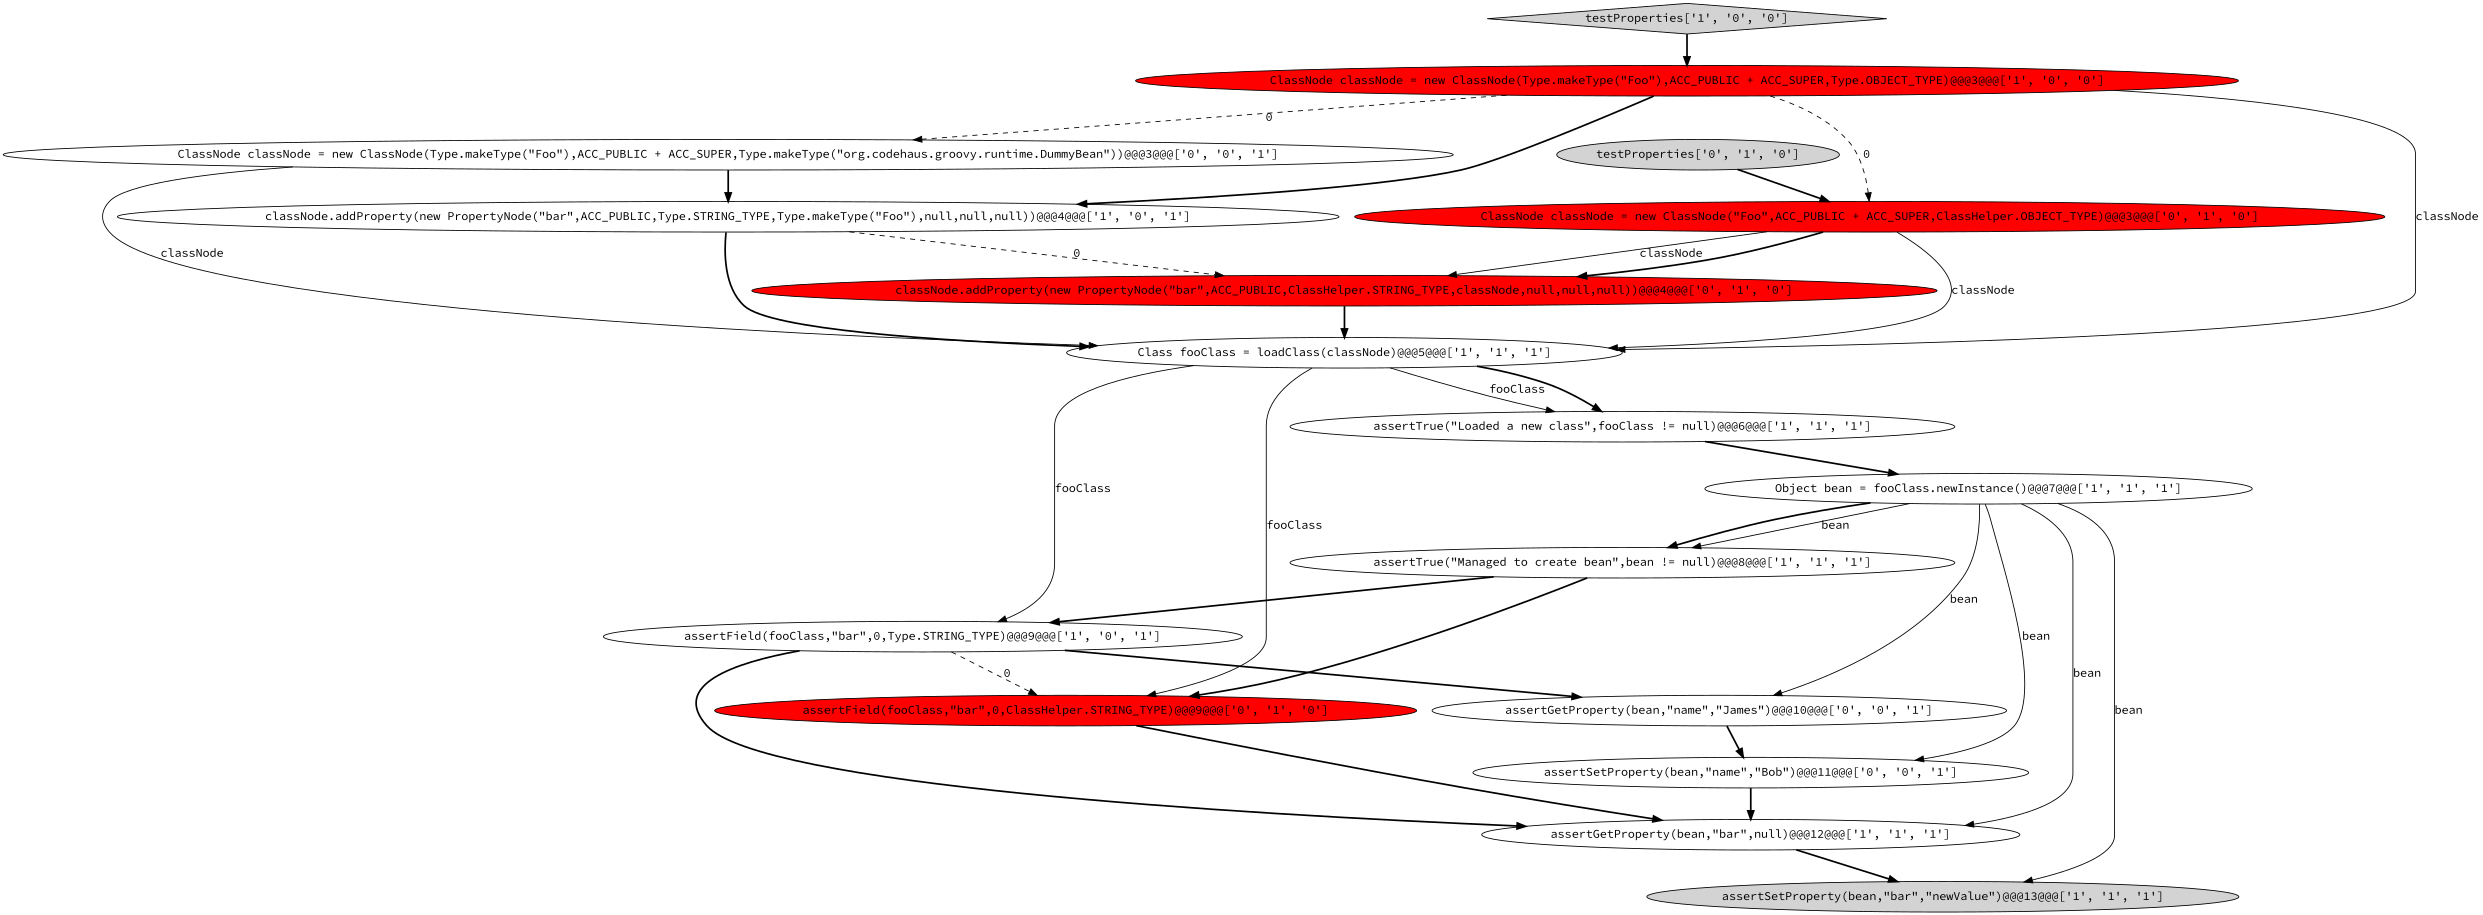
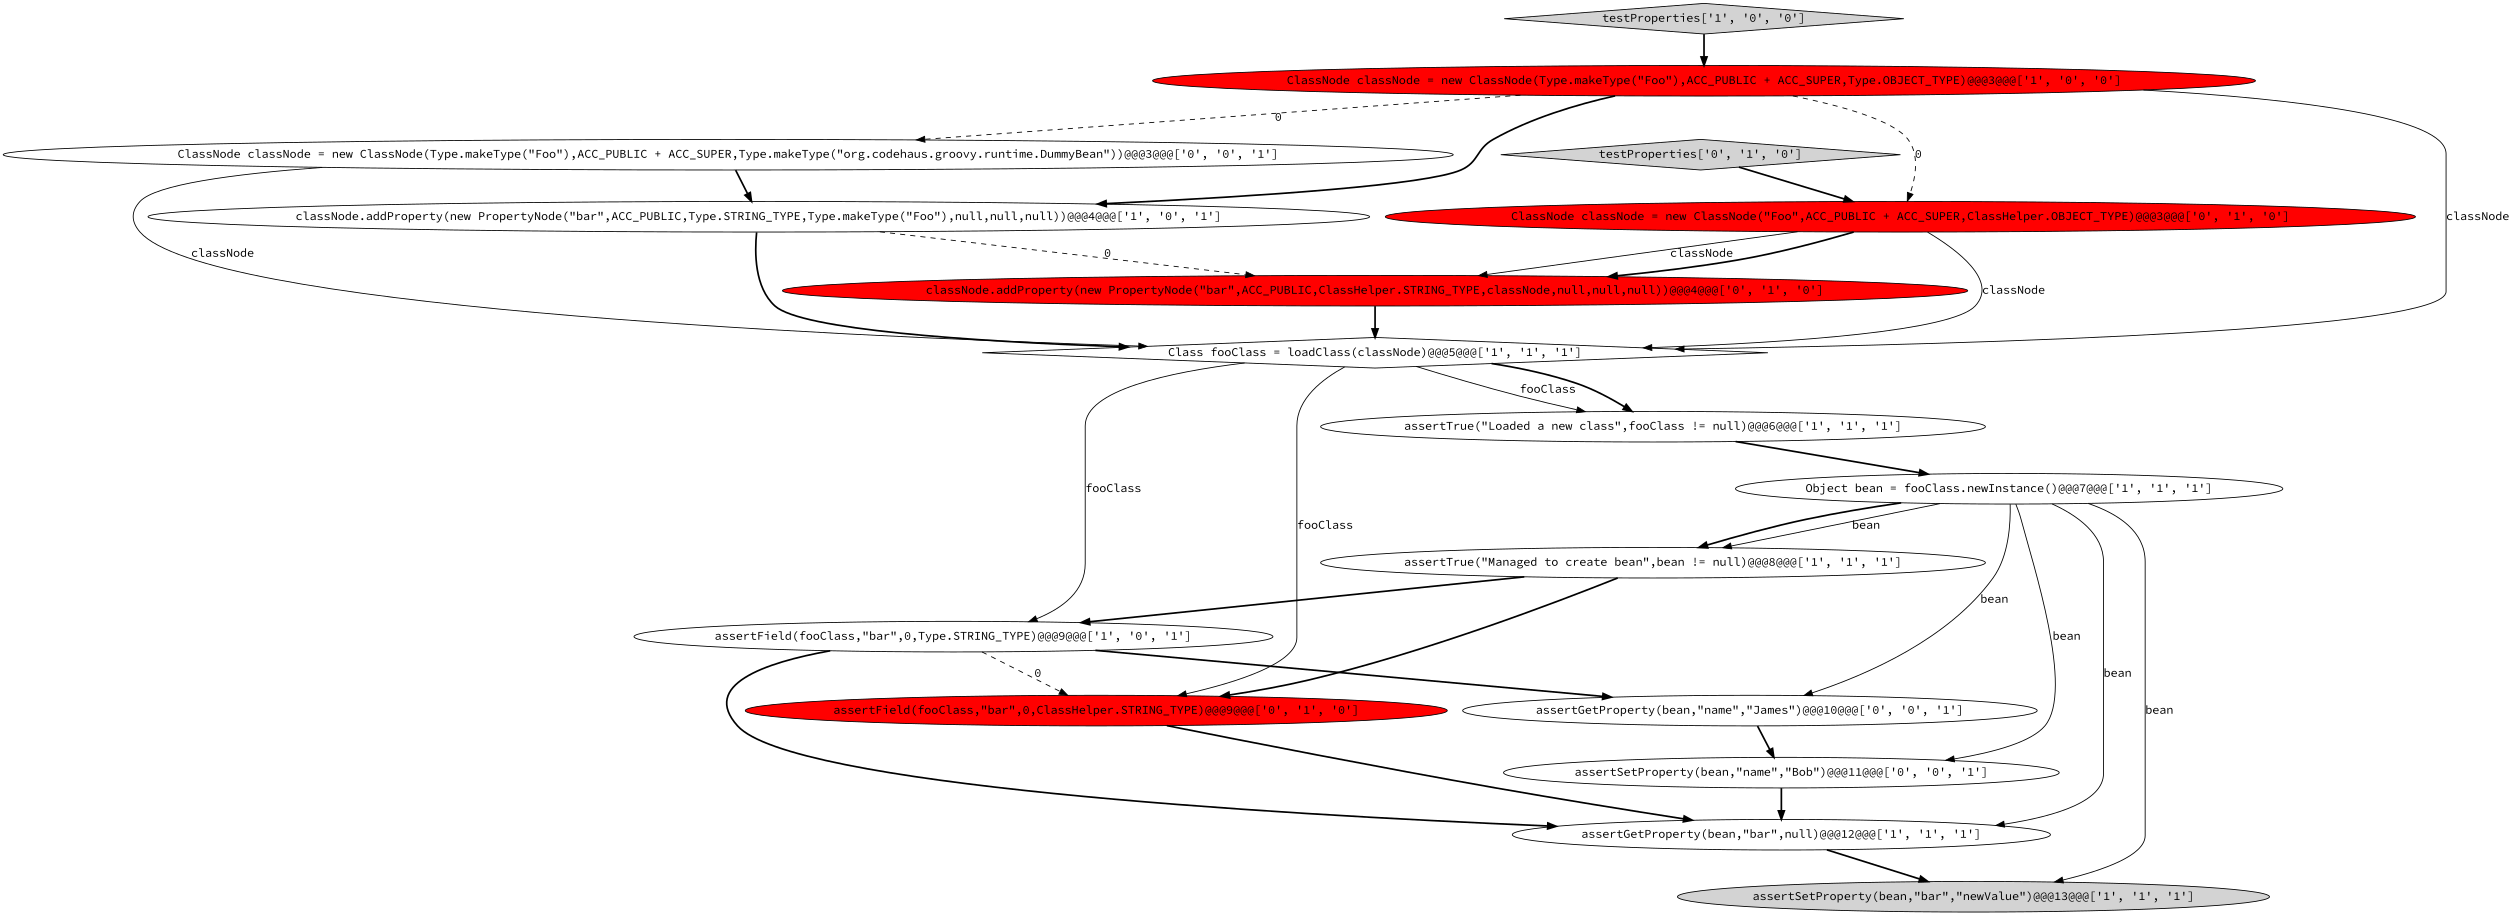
node "testProperties['0', '1', '0']": shape ellipse -> diamond
node "Class fooClass = loadClass(classNode)@@@5@@@['1', '1', '1']": shape ellipse -> diamond
